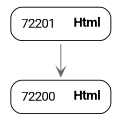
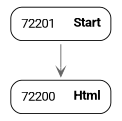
node "72201": text "Html" -> "Start"
